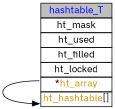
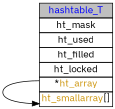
node "hashtable_T": text "ht_hashtable" -> "ht_smallarray"
